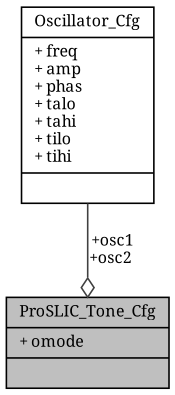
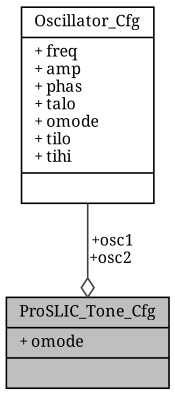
node "Oscillator_Cfg": text "+ tahi" -> "+ omode"
